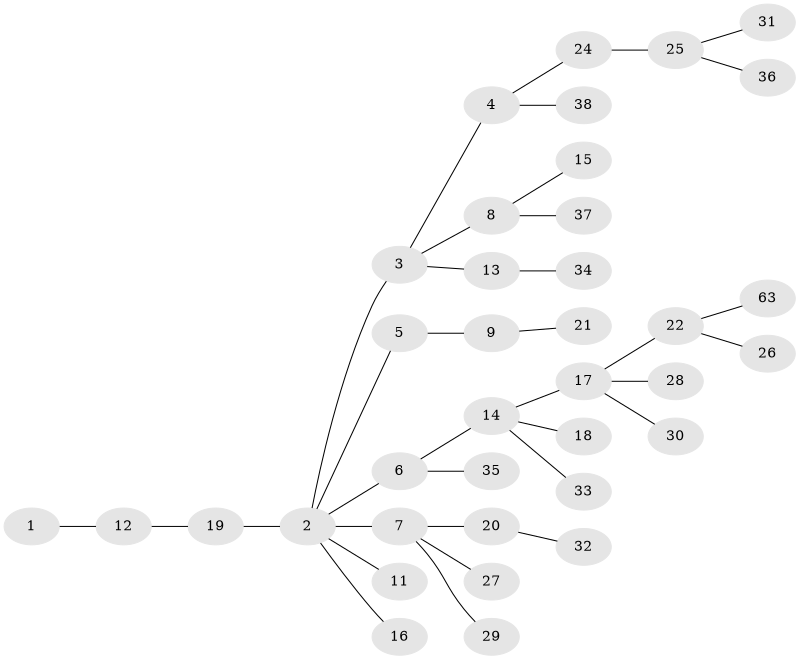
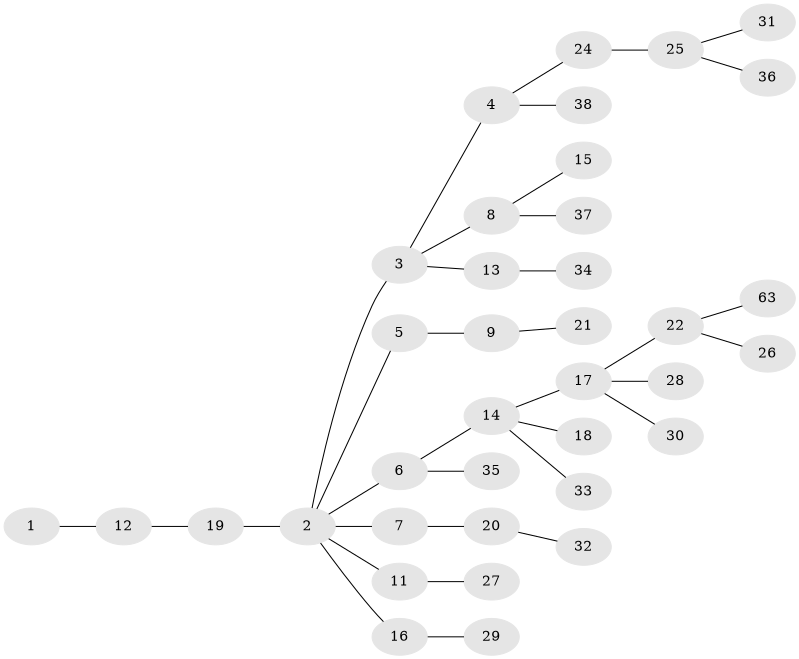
edge "7" -- "27": now "11" -- "27"
edge "7" -- "29": now "16" -- "29"
